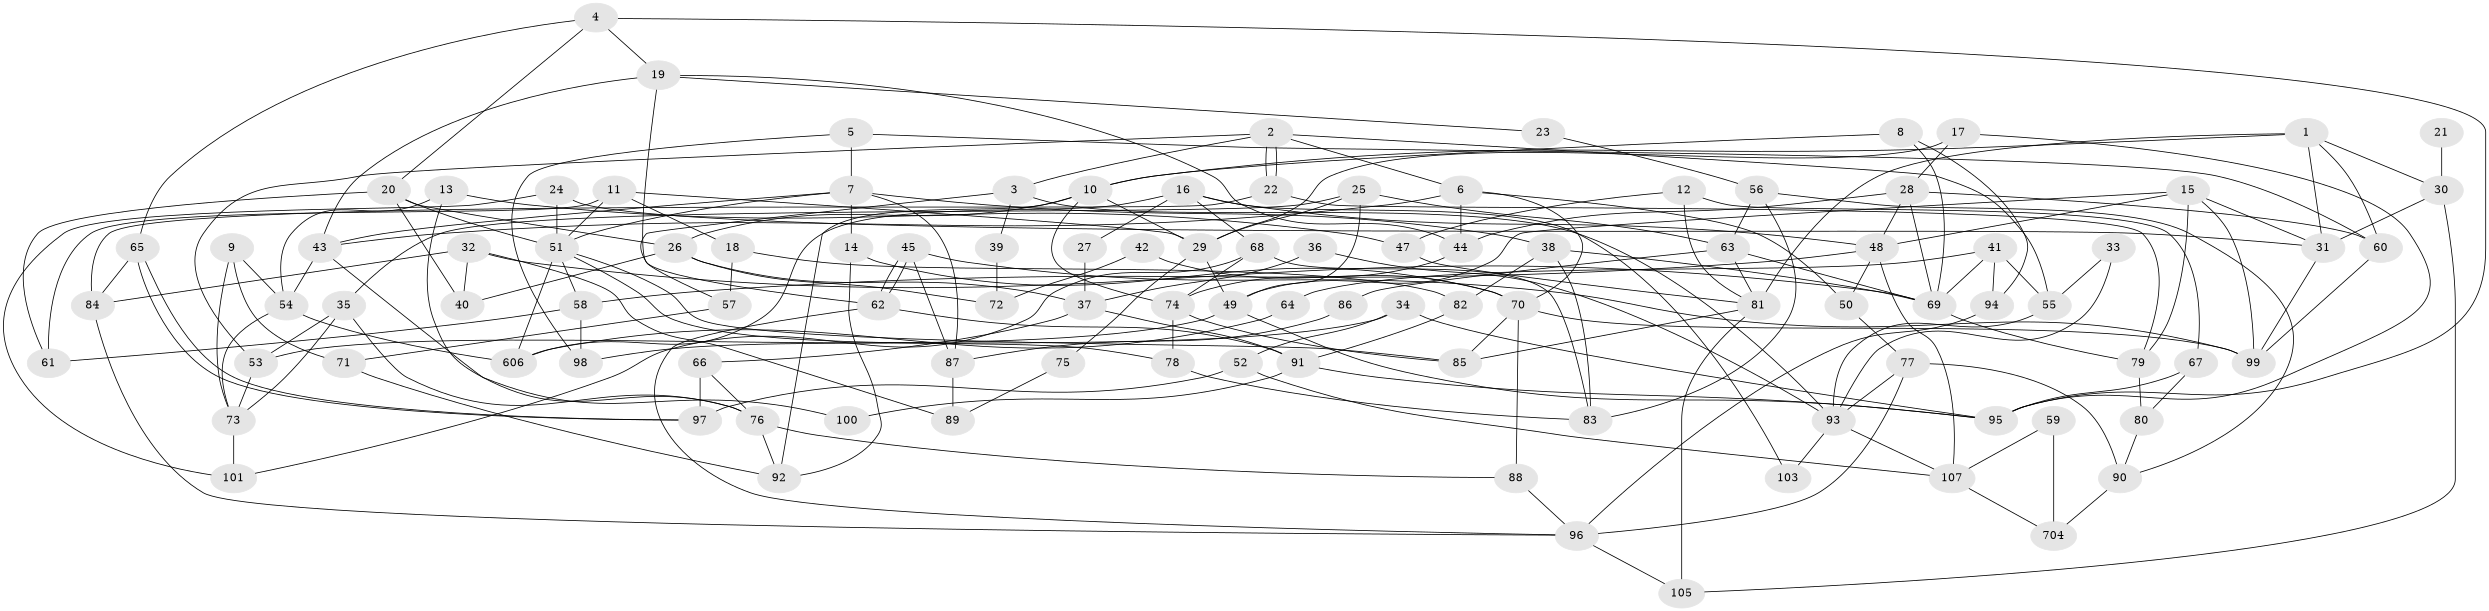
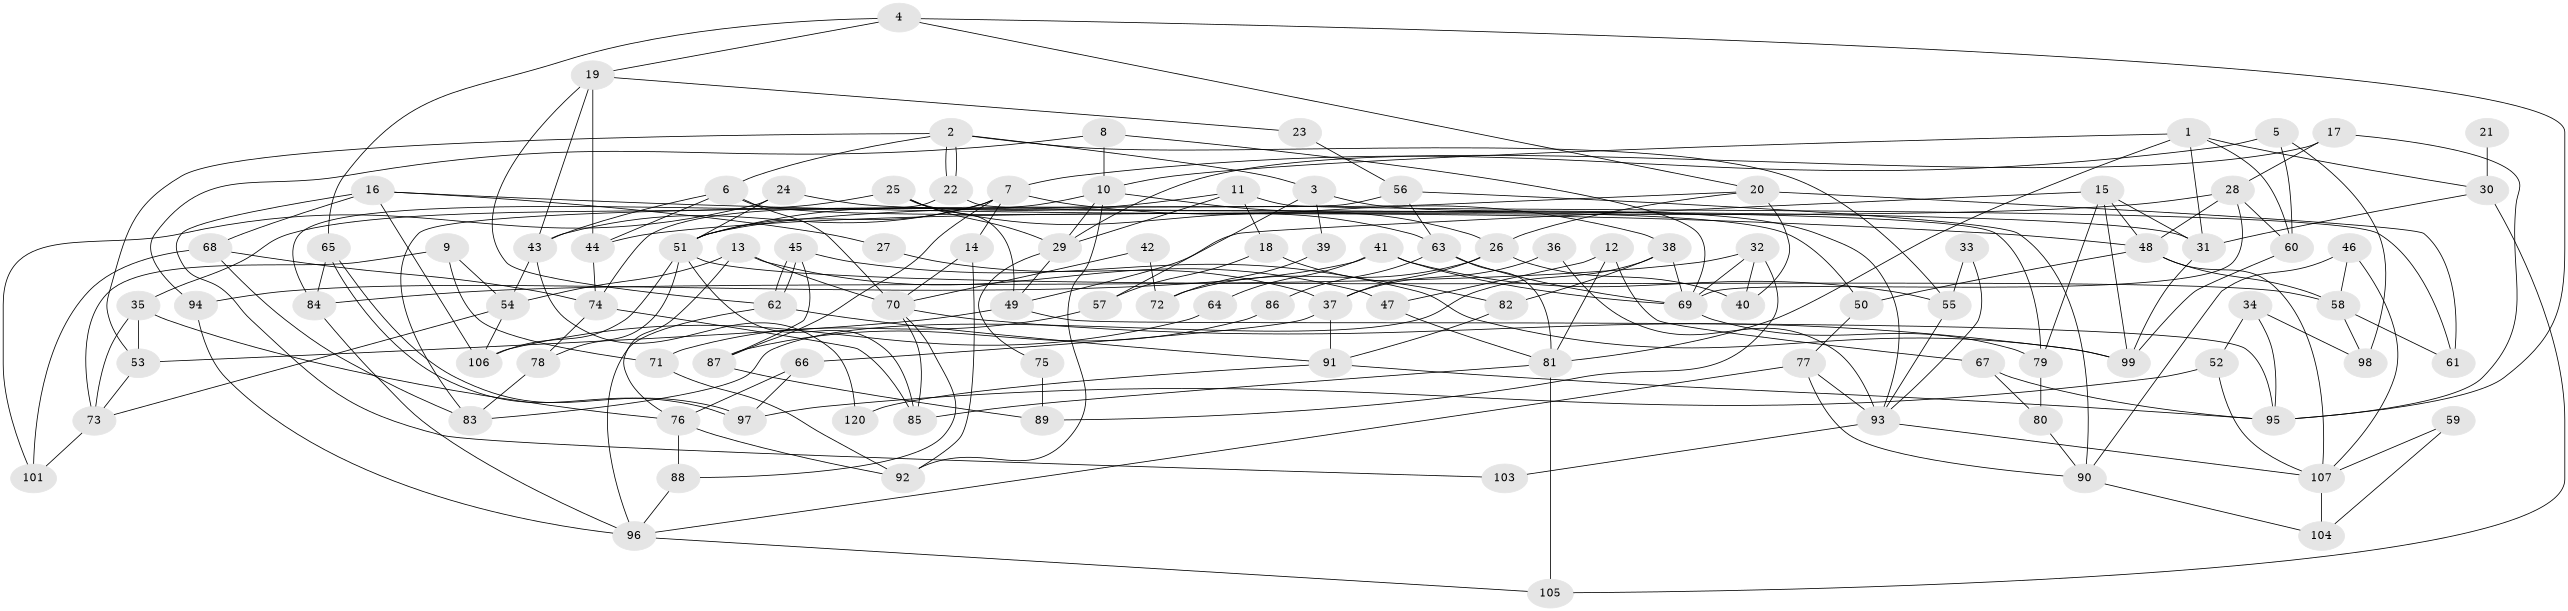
node "46": added
edge "13" -- "70": added
node "606": label "606" -> "106"
node "100": label "100" -> "120"
node "704": label "704" -> "104"
